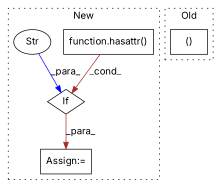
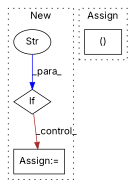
cluster "Old": label "Old" -> "Assign"
node "function.hasattr()": removed
edge "If" -> "Assign:=": label "_para_" -> "_control_"
